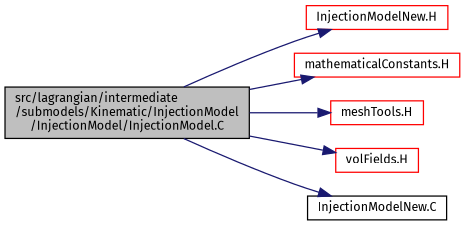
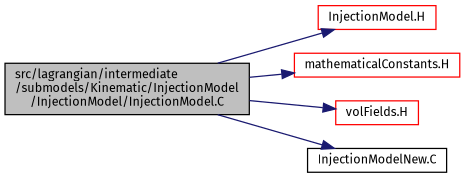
node "InjectionModelNew.H": label "InjectionModelNew.H" -> "InjectionModel.H"
node "meshTools.H": removed
